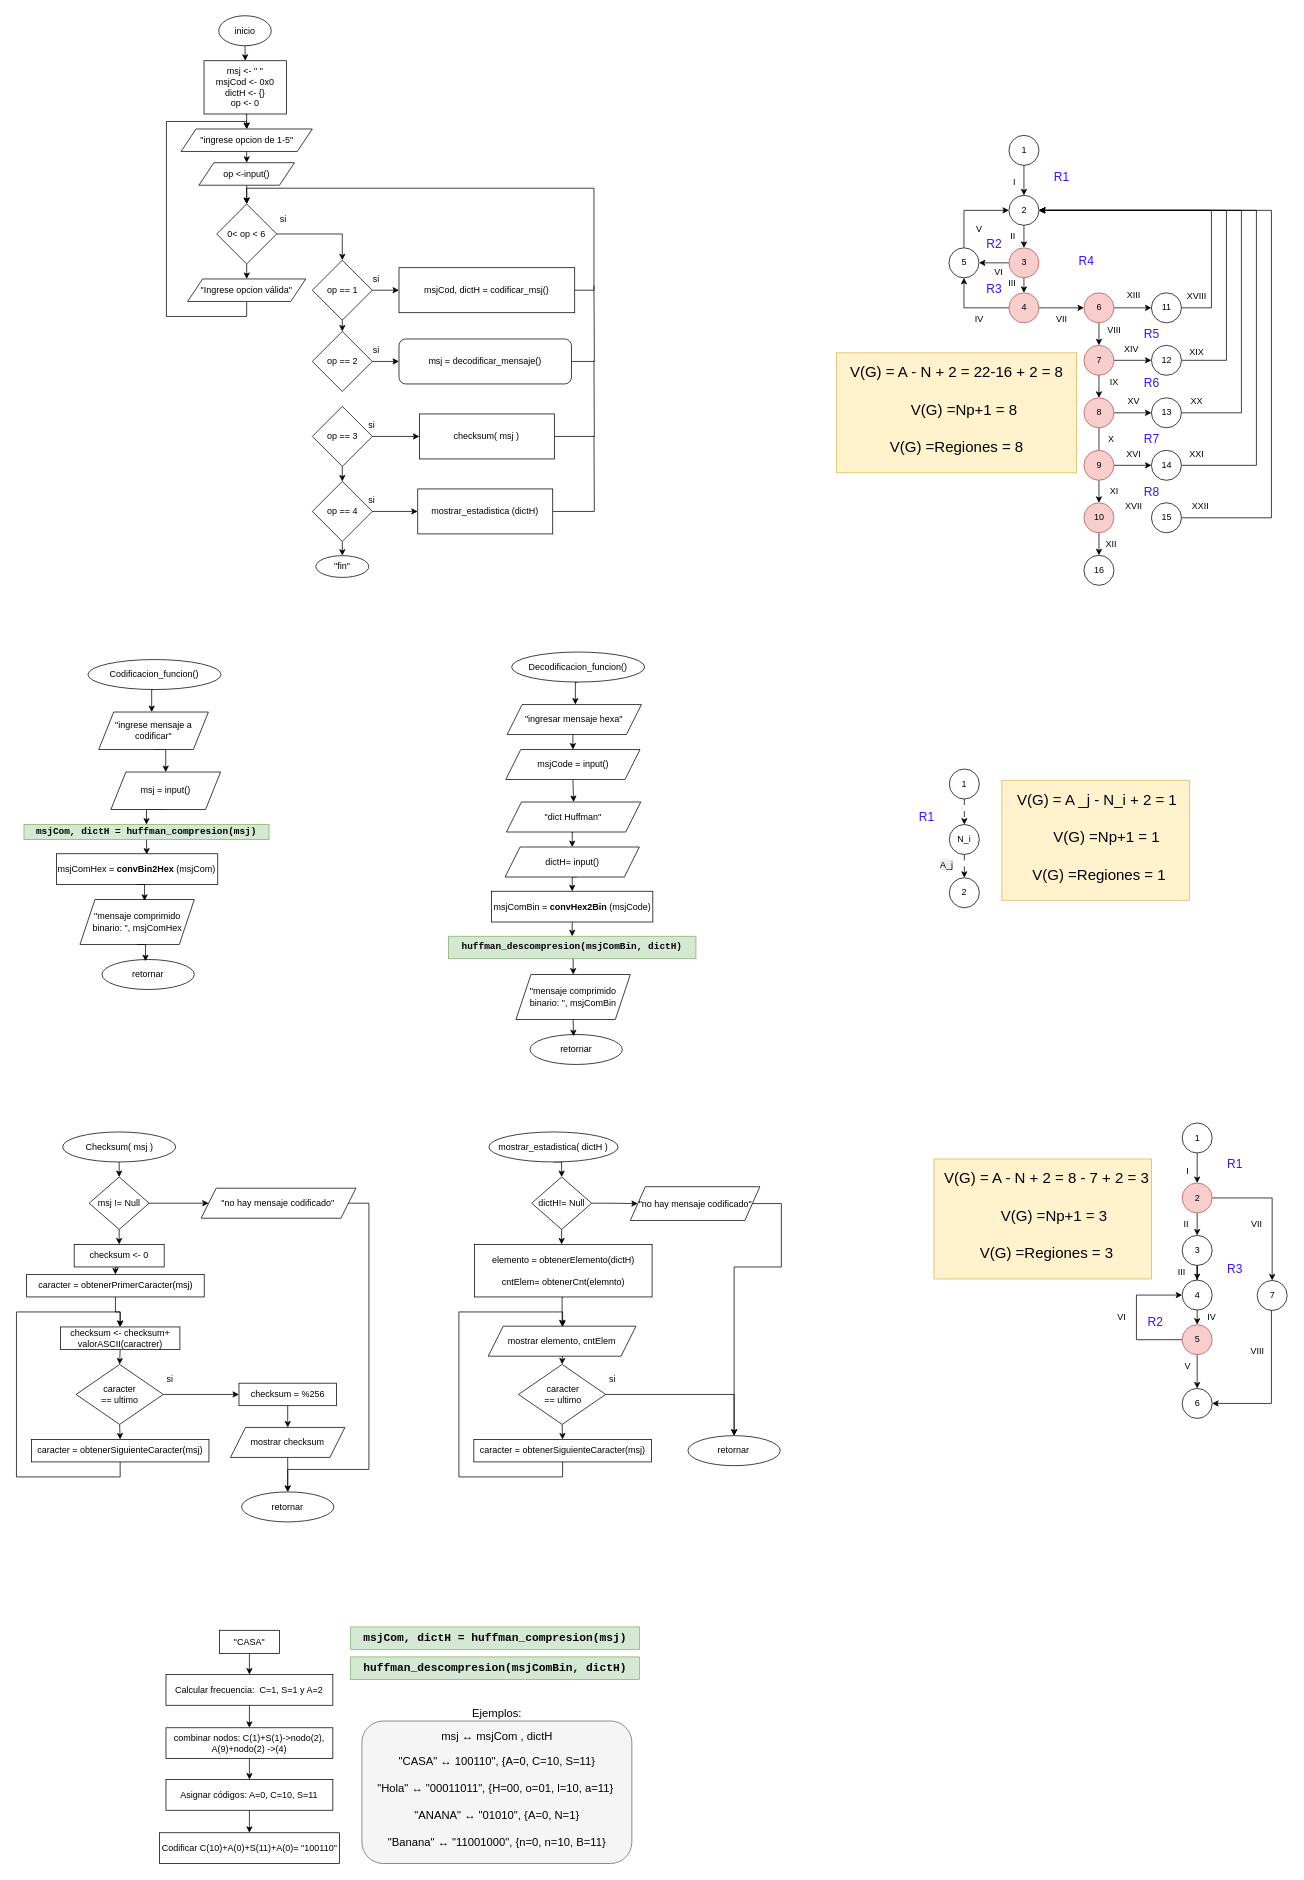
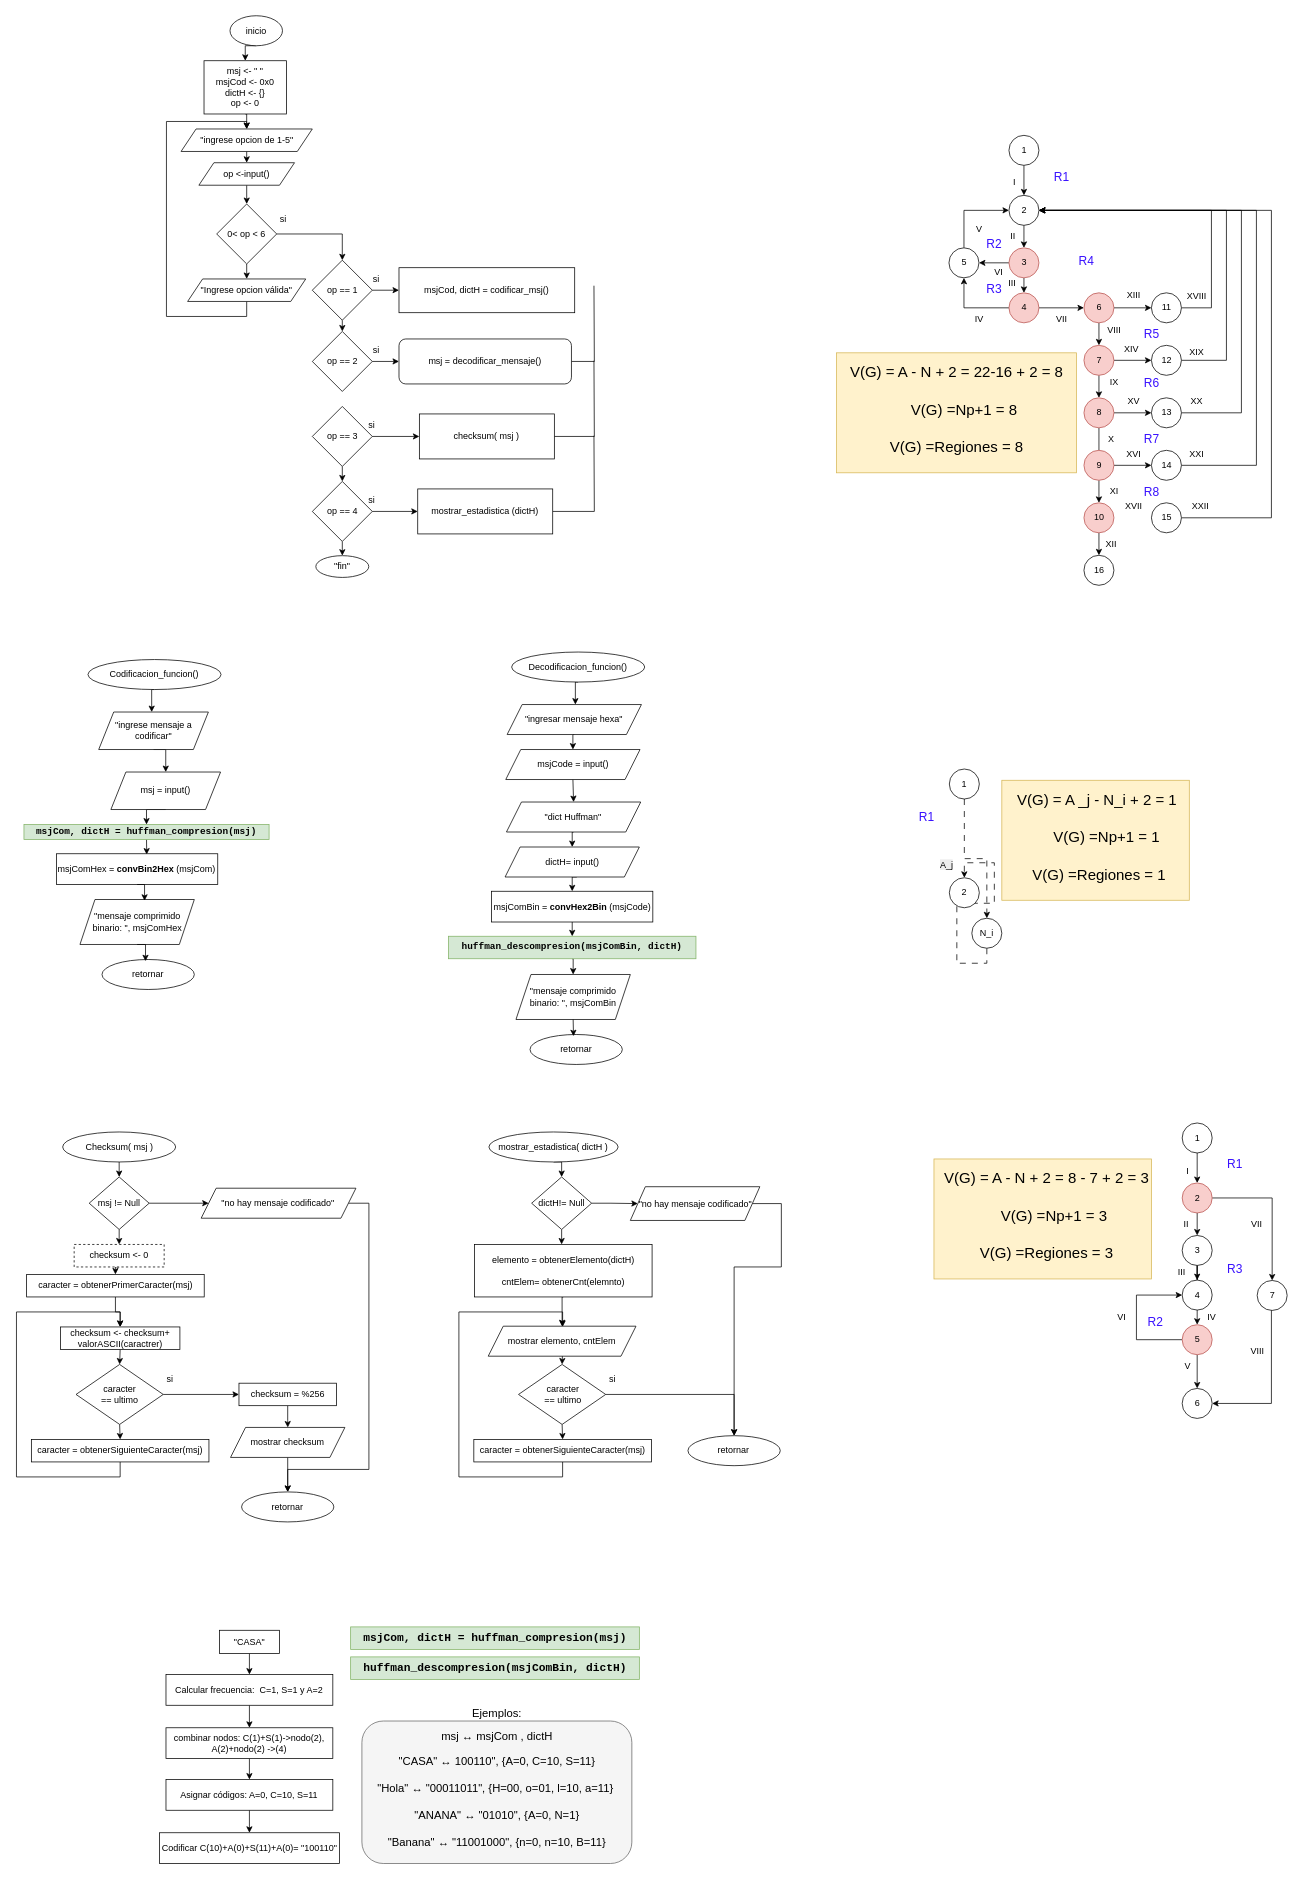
node "inicio": moved (245, 31) -> (256, 31)
edge "msjCod, dictH = codificar_msj()" -> "0< op < 6": removed
node "N_i": moved (964, 840) -> (987, 933)
node "checksum <- 0": style solid -> dashed
node "combinar nodos: C(1)+S(1)->nodo(2), A(9)+nodo(2) ->(4)": label "combinar nodos: C(1)+S(1)->nodo(2), A(9)+nodo(2) ->(4)" -> "combinar nodos: C(1)+S(1)->nodo(2), A(2)+nodo(2) ->(4)"
